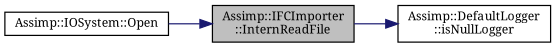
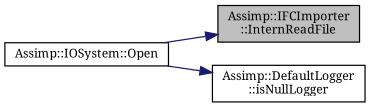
edge "Assimp::IFCImporter ::InternReadFile" -> "Assimp::DefaultLogger ::isNullLogger": now "Assimp::IOSystem::Open" -> "Assimp::DefaultLogger ::isNullLogger"
